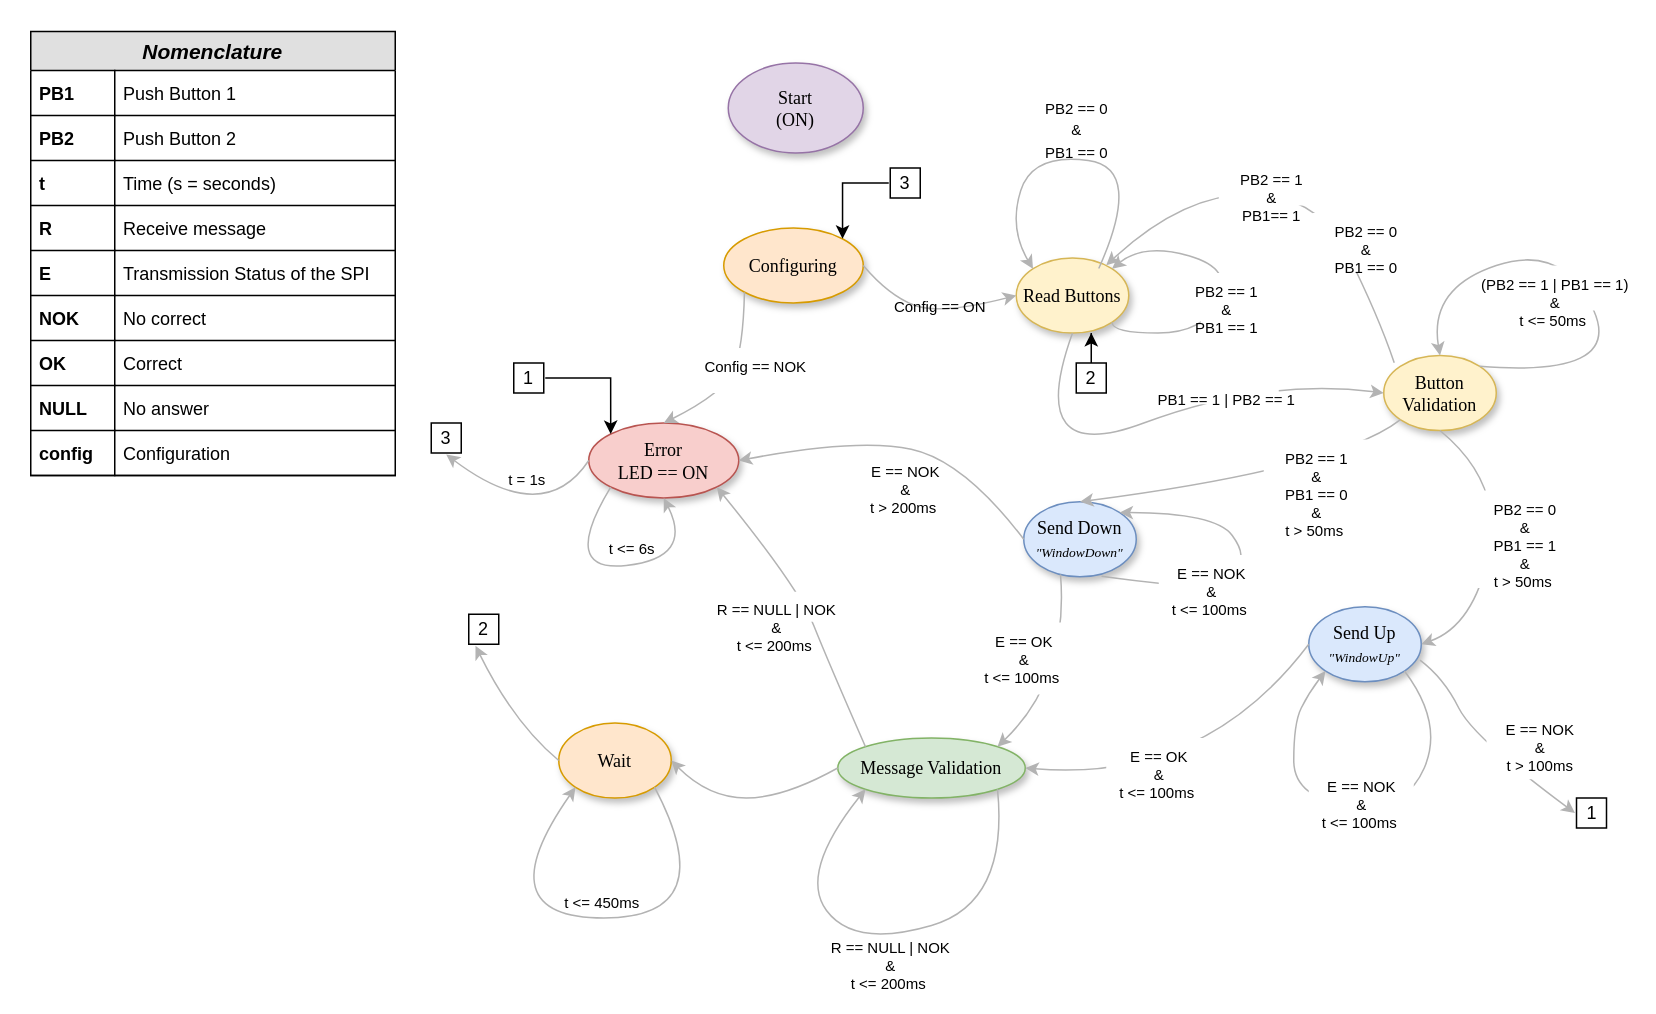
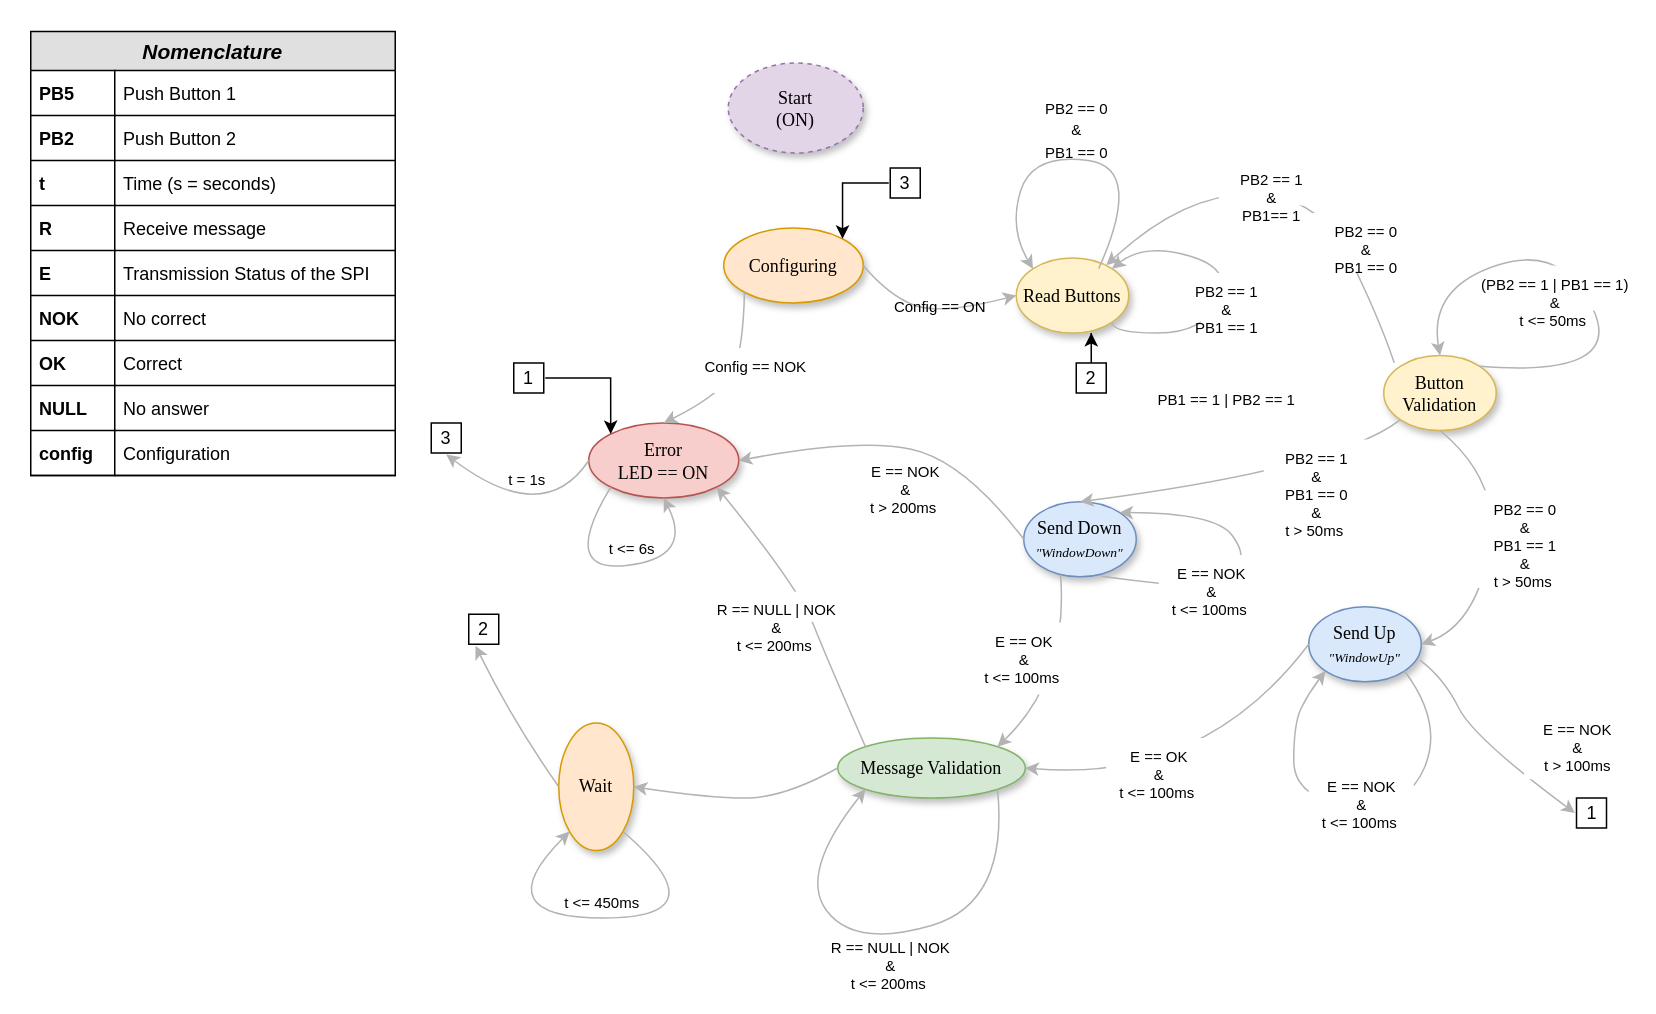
node "PB1": label "PB1" -> "PB5"
node "Start (ON)": style solid -> dashed
edge "Read Buttons" -> "Button Validation": removed
node "E == NOK & t > 100ms": moved (1539, 746) -> (1577, 746)
node "Wait": size 113x75 -> 75x128
